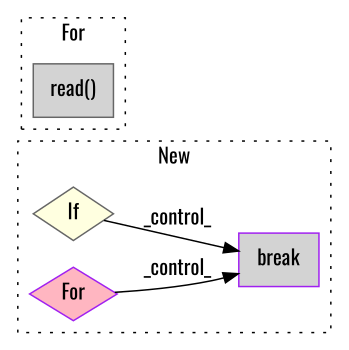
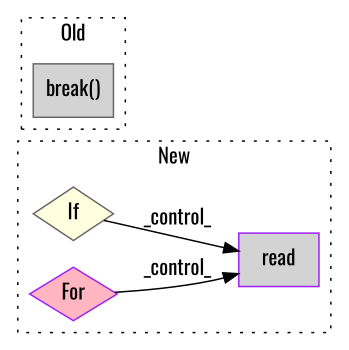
cluster "For": label "For" -> "Old"
node "read()": label "read()" -> "break()"
node "break": label "break" -> "read"
